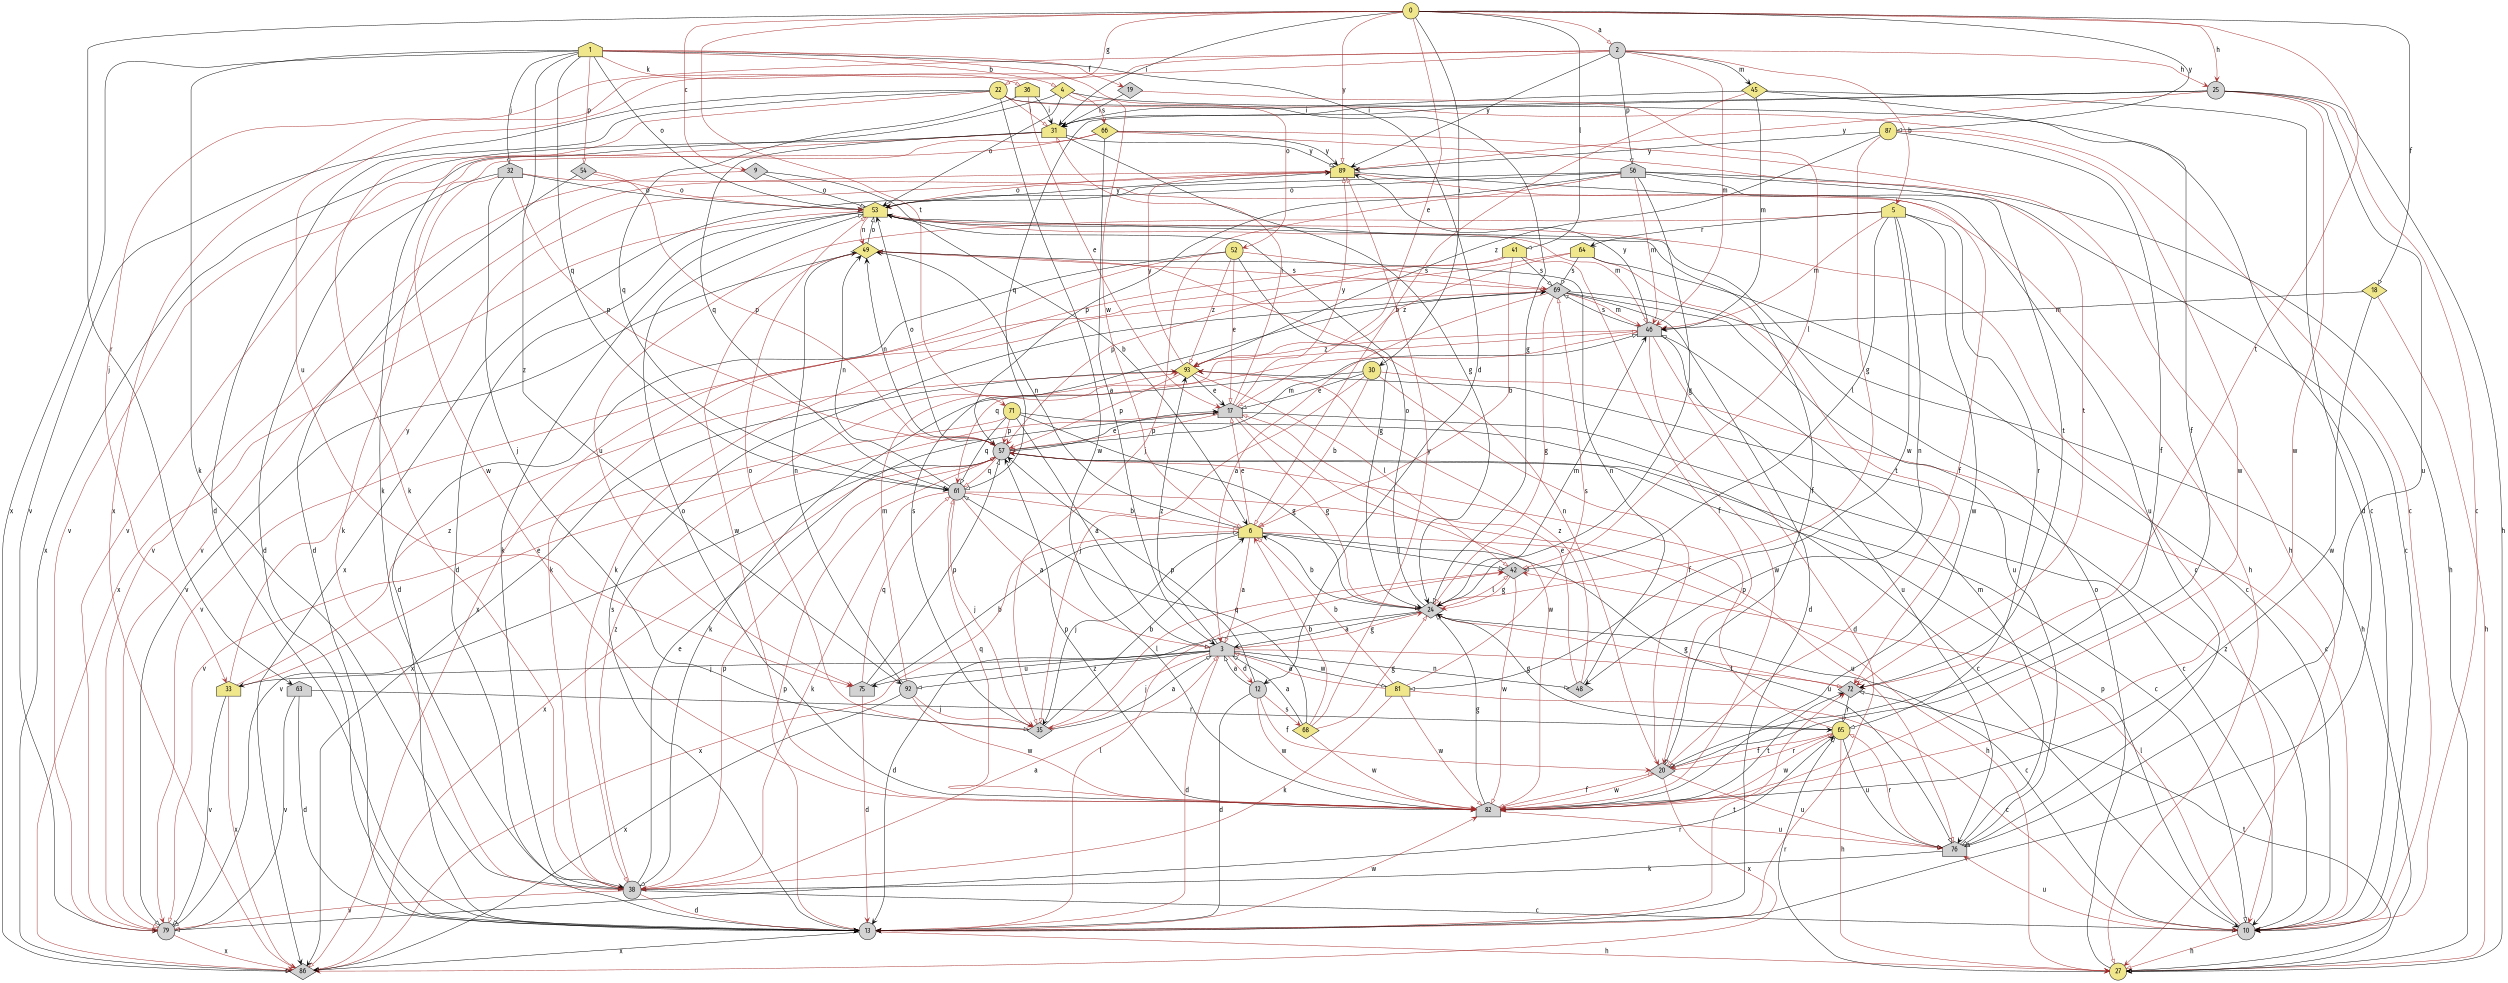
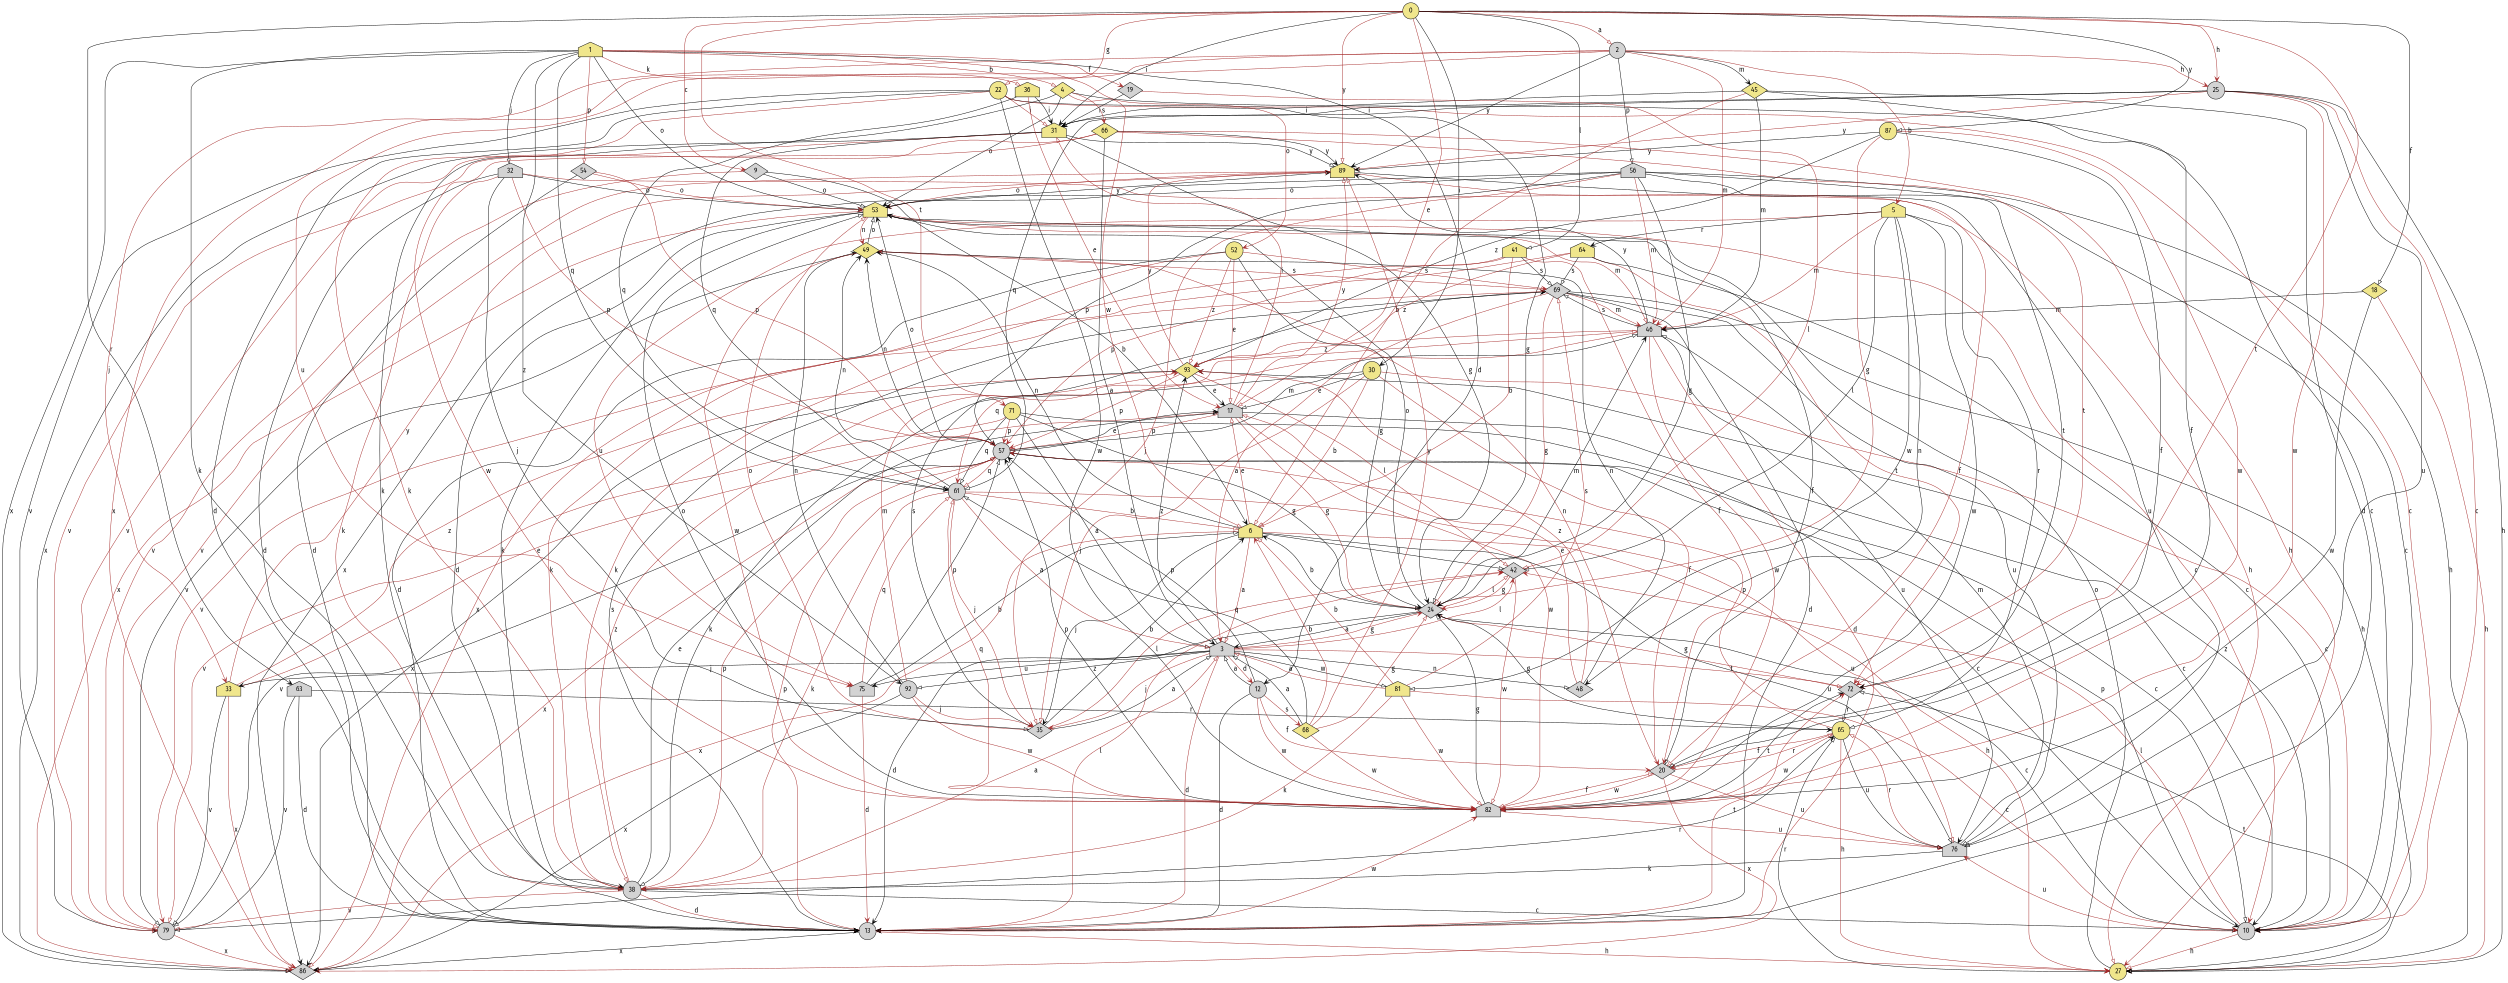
edge "3" -> "42": added, label "l"
